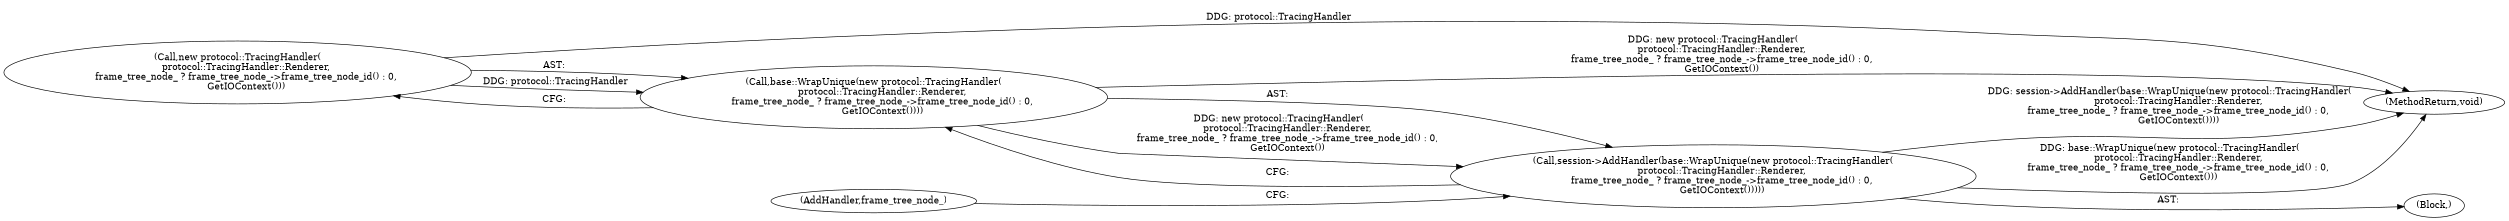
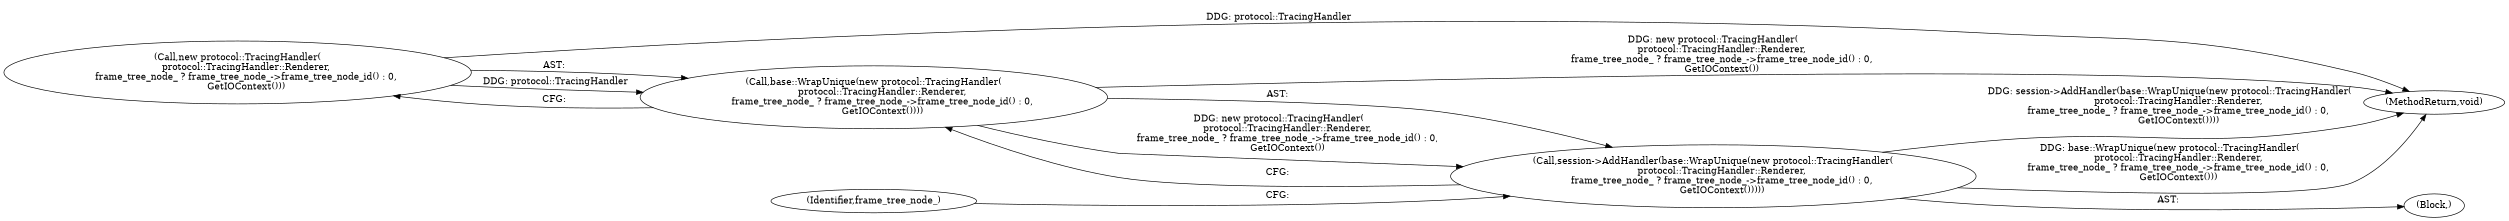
node "(AddHandler,frame_tree_node_)": label "(AddHandler,frame_tree_node_)" -> "(Identifier,frame_tree_node_)"
